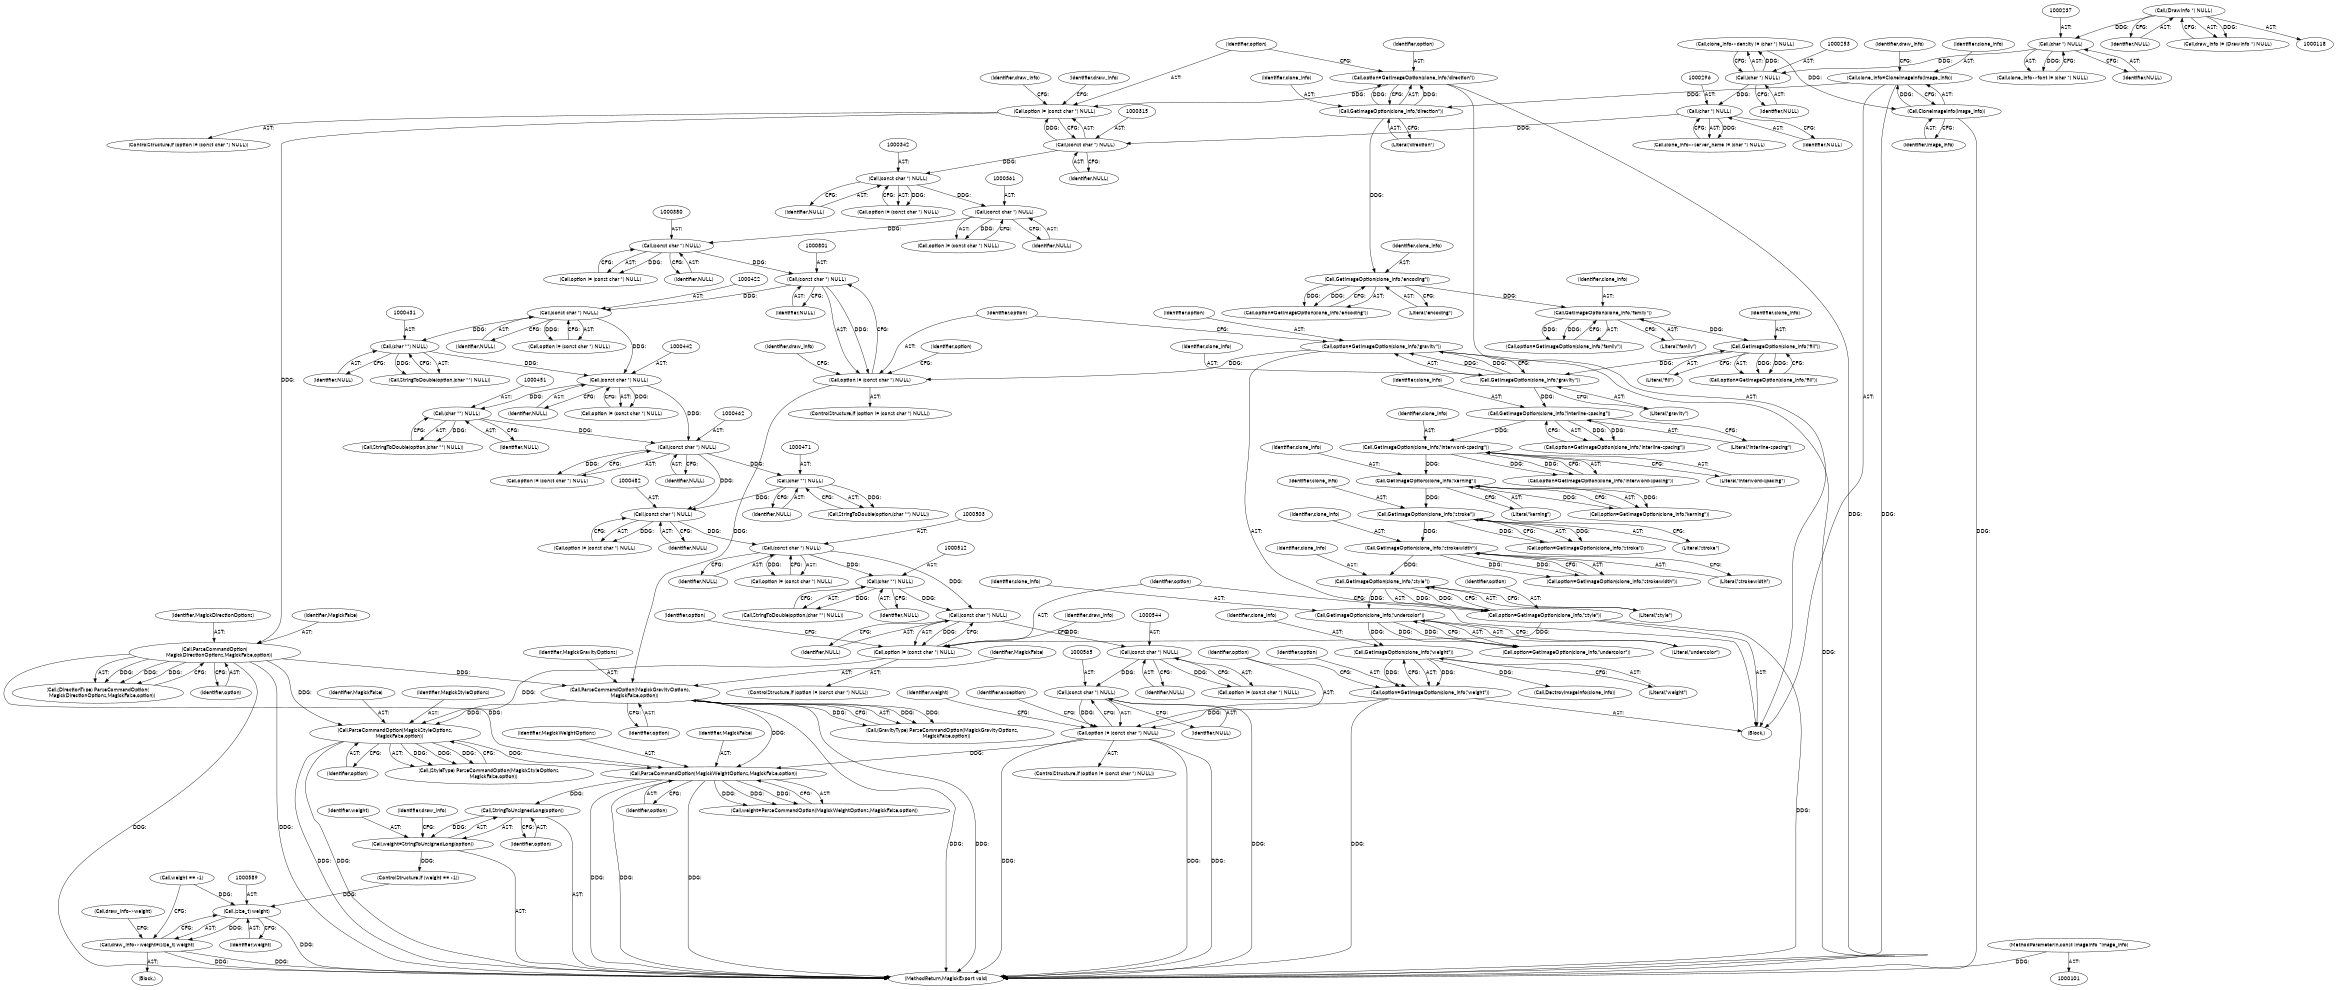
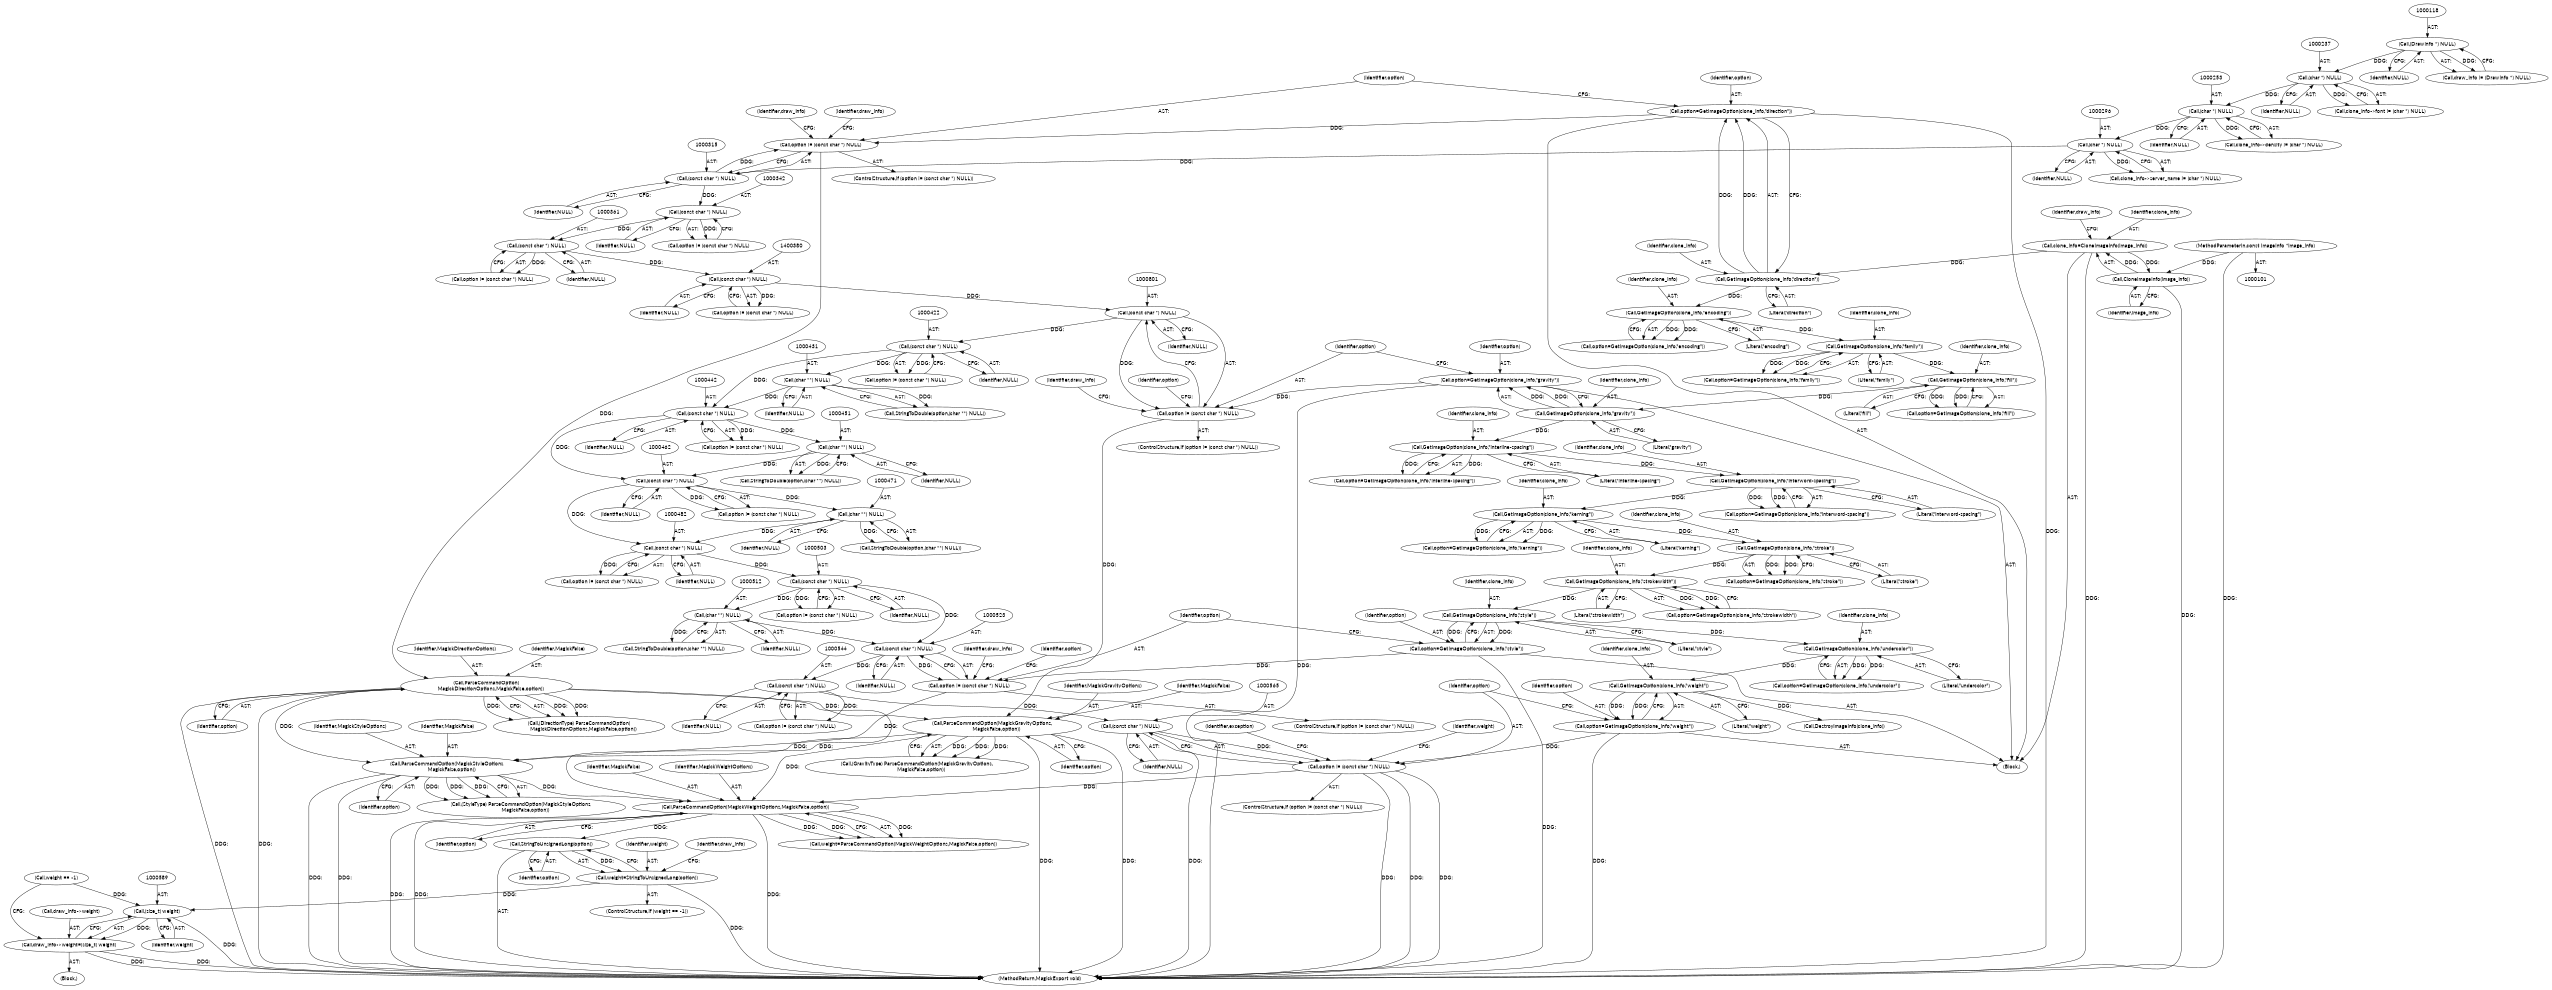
edge "(Call,(DrawInfo *) NULL)" -> "1000118": reversed
edge "(Call,clone_info->density != (char *) NULL)" -> "(Call,CloneImageInfo(image_info))": now "(MethodParameterIn,const ImageInfo *image_info)" -> "(Call,CloneImageInfo(image_info))"
edge "(Call,clone_info=CloneImageInfo(image_info))" -> "(Call,CloneImageInfo(image_info))": label "CFG: " -> "DDG: "
node "1000380": label "1000380" -> "1400380"
node "1000523": added
edge "(Call,weight=StringToUnsignedLong(option))" -> "(Call,StringToUnsignedLong(option))": label "AST: " -> "CFG: "
edge "(Call,weight=StringToUnsignedLong(option))" -> "(ControlStructure,if (weight == -1))": label "DDG: " -> "AST: "
edge "(ControlStructure,if (weight == -1))" -> "(Call,(size_t) weight)": now "(Call,weight=StringToUnsignedLong(option))" -> "(Call,(size_t) weight)"
edge "(Call,weight=StringToUnsignedLong(option))" -> "(MethodReturn,MagickExport void)": label "AST: " -> "DDG: "
edge "(Call,draw_info->weight)" -> "(Call,draw_info->weight=(size_t) weight)": label "CFG: " -> "AST: "
